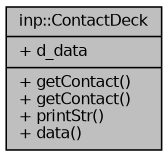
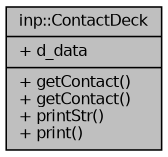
node "inp::ContactDeck": text "+ data()" -> "+ print()"
